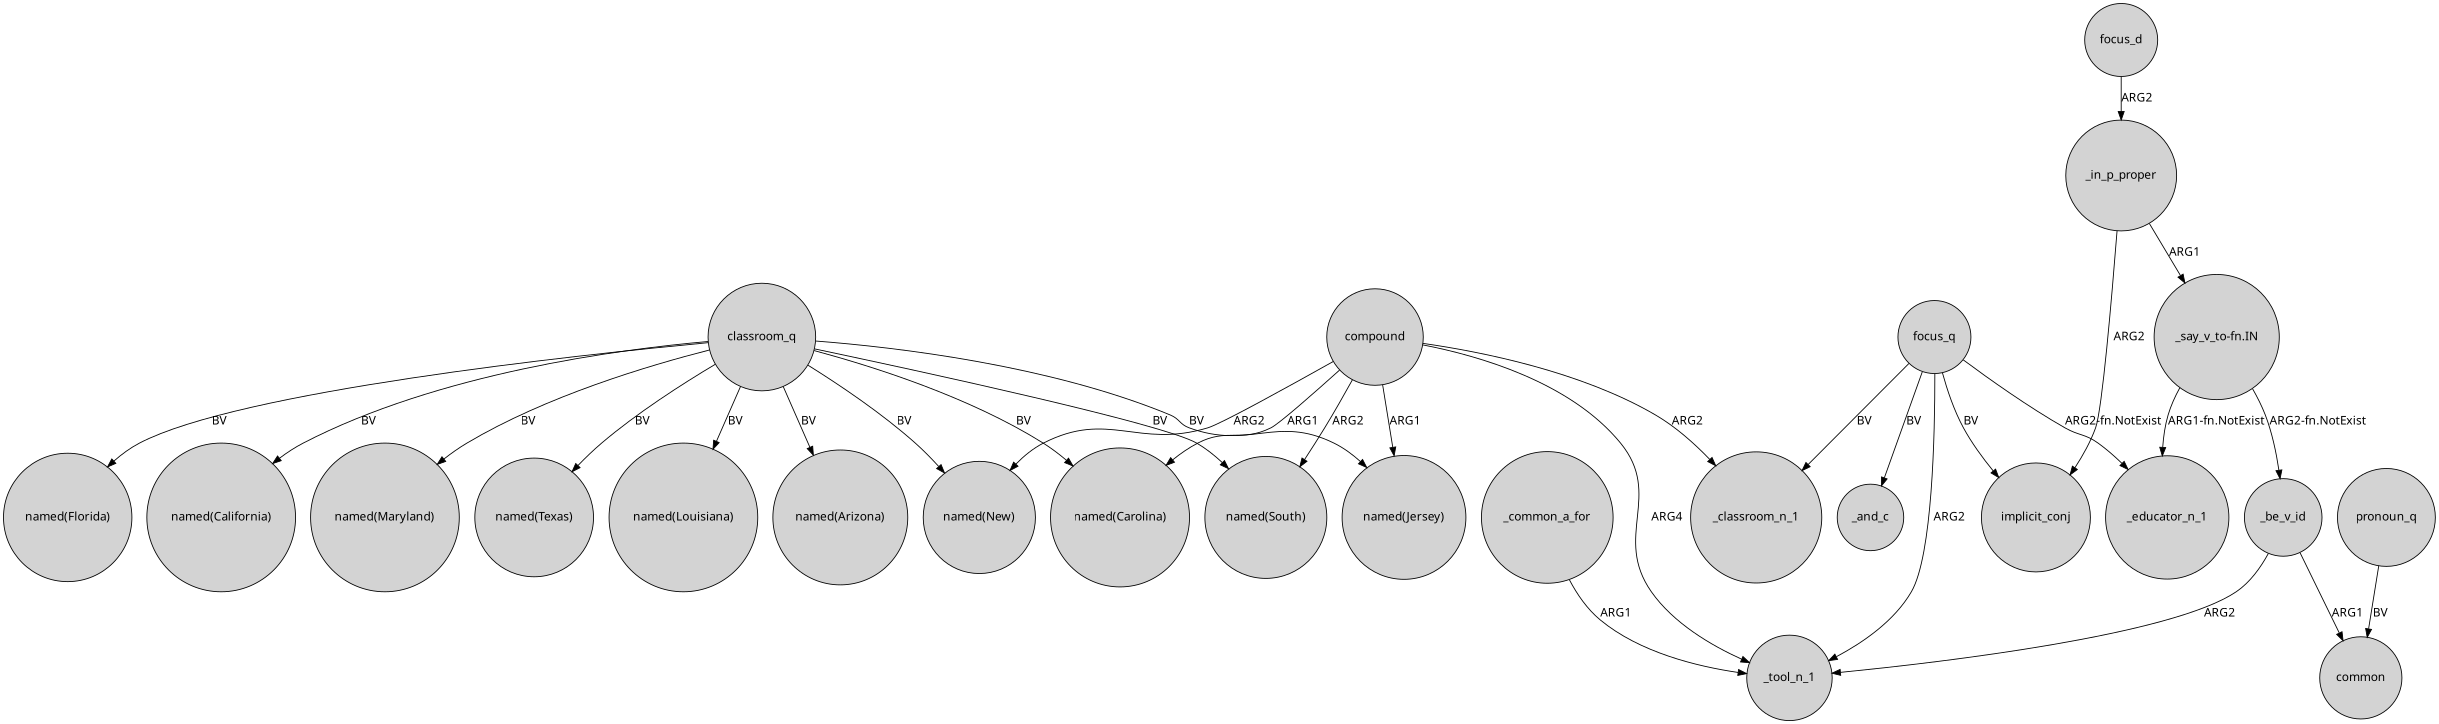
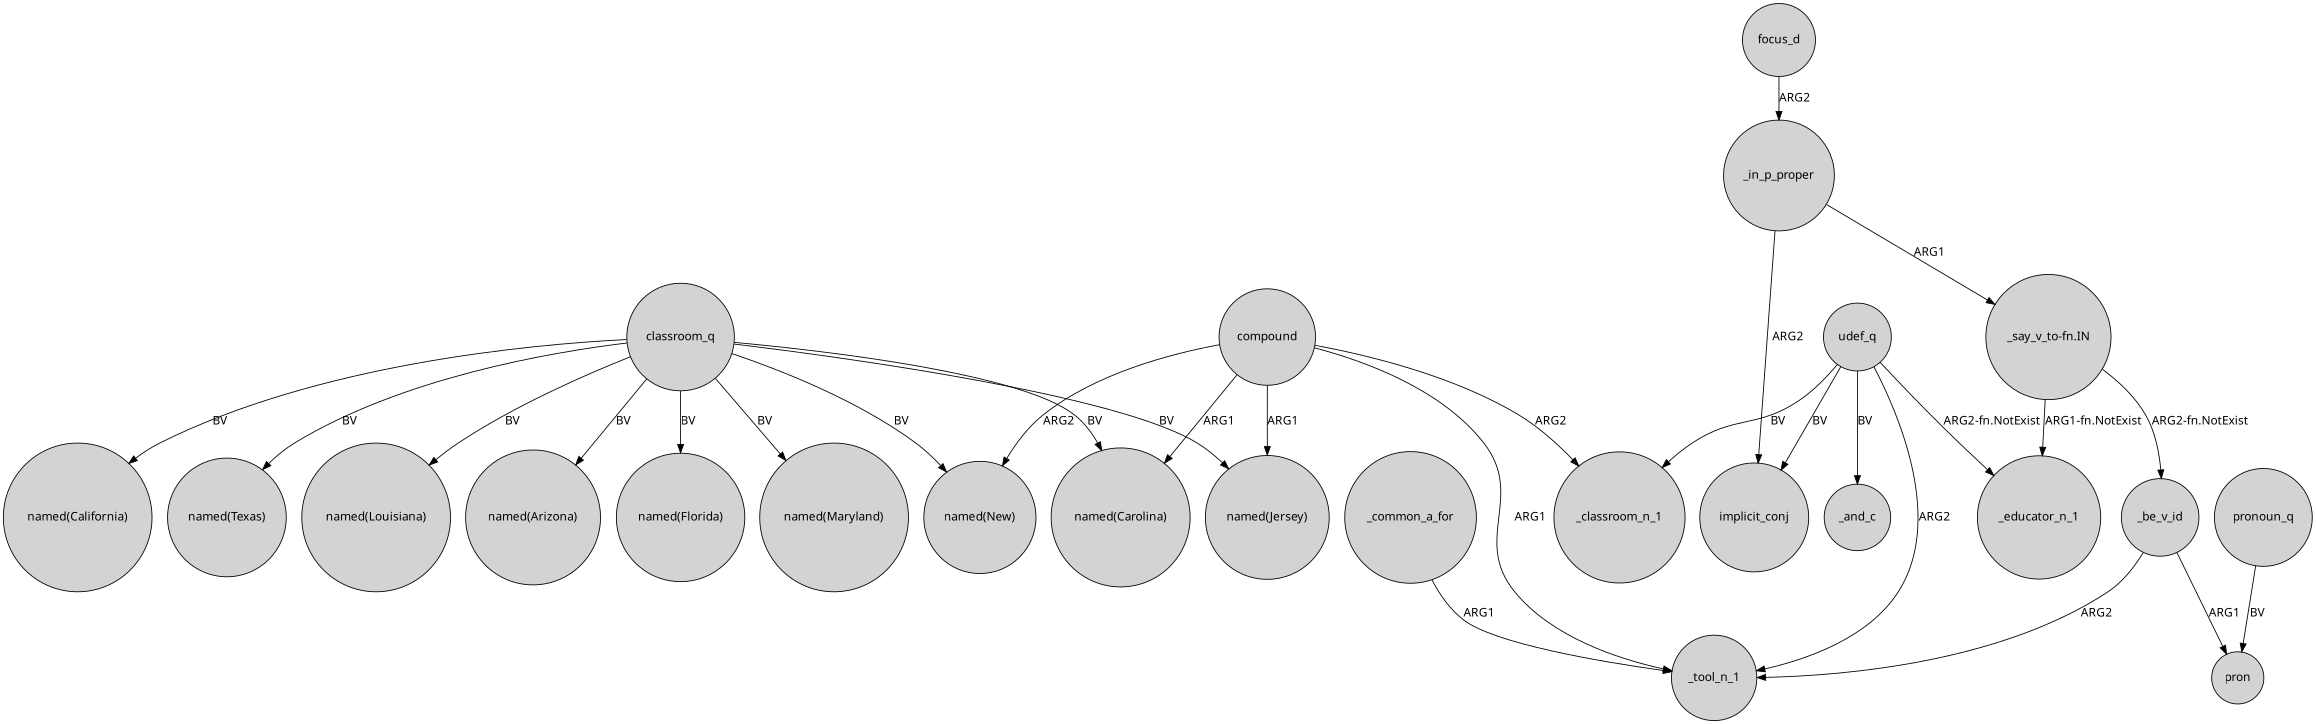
node "focus_q": label "focus_q" -> "udef_q"
node "named(South)": removed
edge "compound" -> "_tool_n_1": label "ARG4" -> "ARG1"
node "common": label "common" -> "pron"
